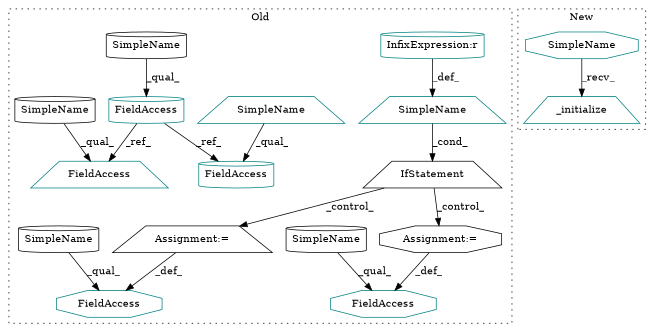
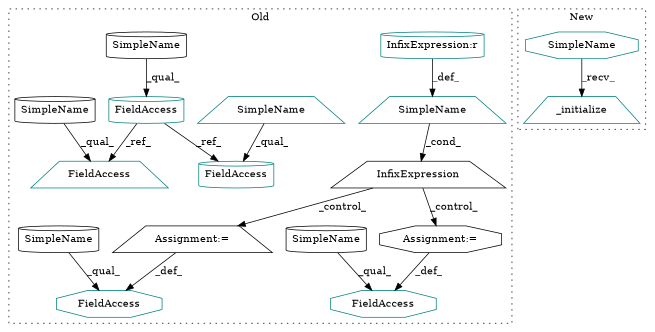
node "IfStatement": label "IfStatement" -> "InfixExpression"
